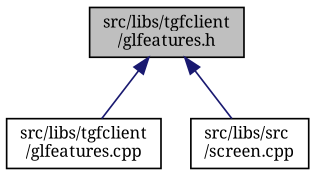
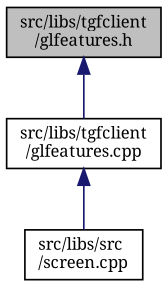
edge "src/libs/src /screen.cpp" -> "src/libs/tgfclient /glfeatures.h": now "src/libs/src /screen.cpp" -> "src/libs/tgfclient /glfeatures.cpp"
